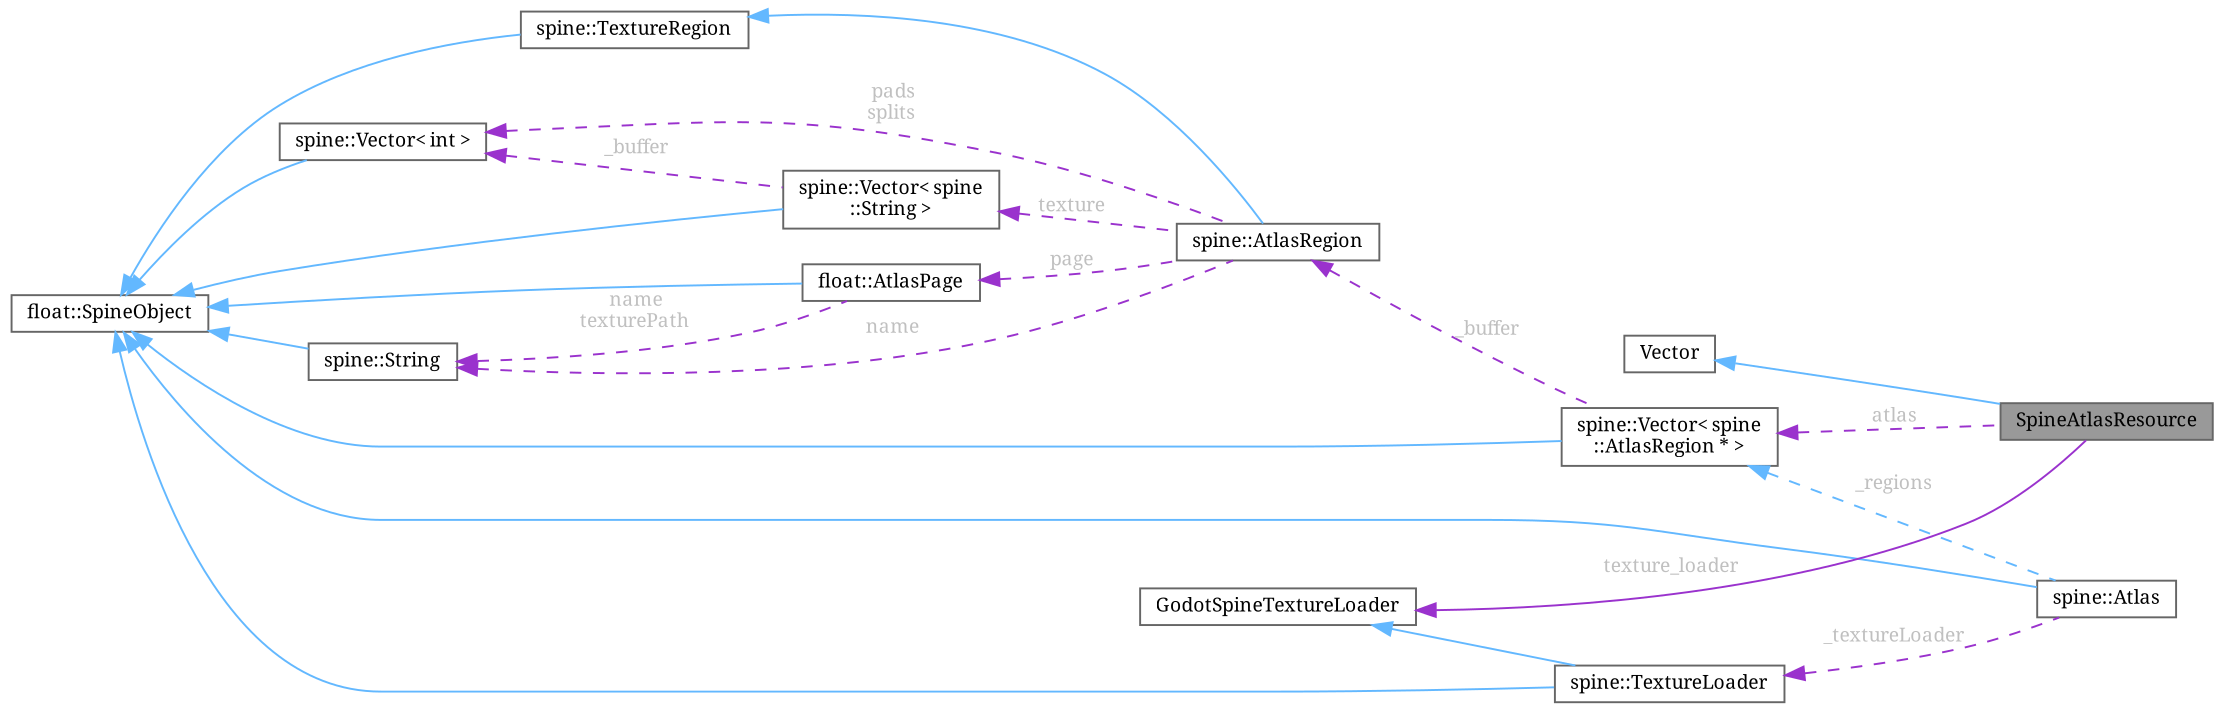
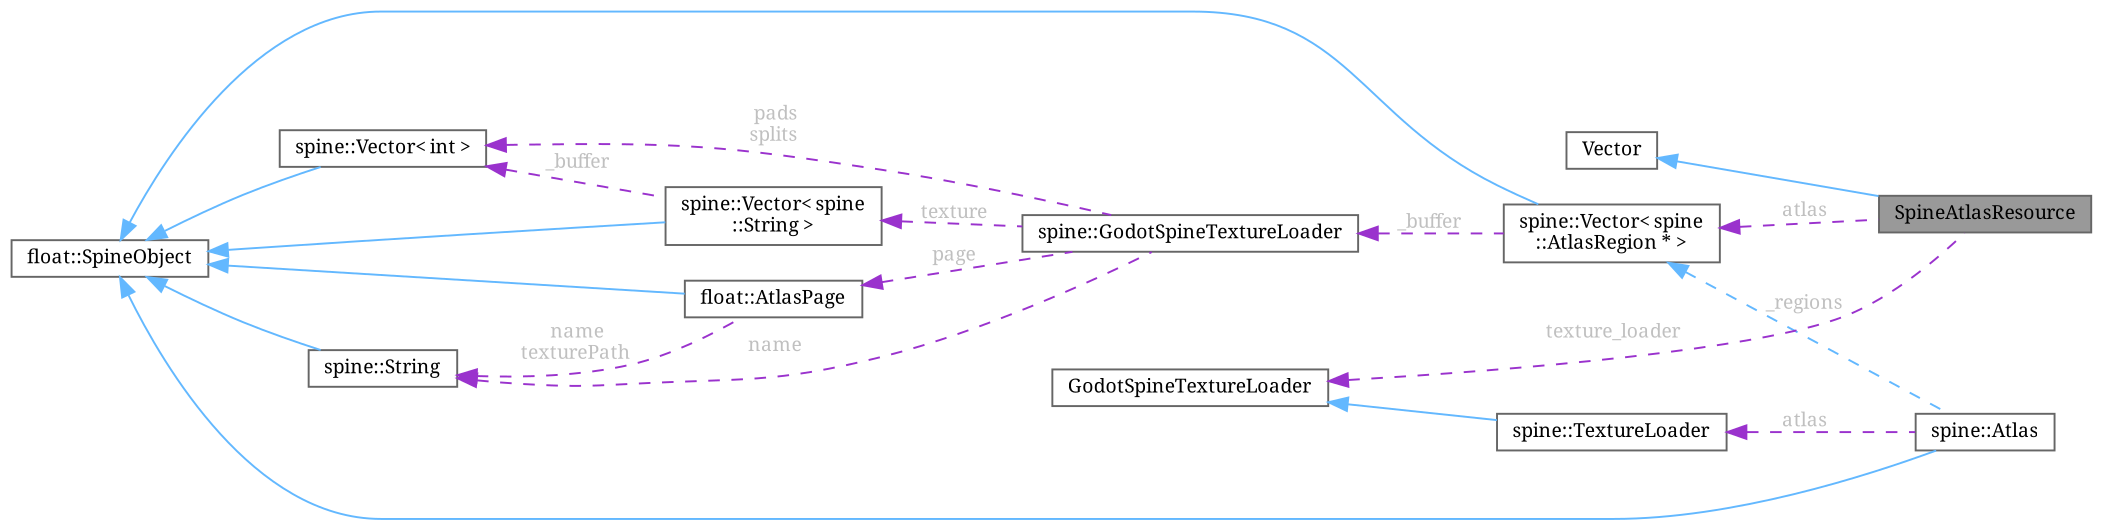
node "spine::TextureRegion": removed
node "spine::AtlasRegion": label "spine::AtlasRegion" -> "spine::GodotSpineTextureLoader"
edge "SpineAtlasResource" -> "GodotSpineTextureLoader": style solid -> dashed
edge "spine::Atlas" -> "spine::TextureLoader": label " _textureLoader" -> " atlas"
edge "spine::TextureLoader" -> "float::SpineObject": removed
